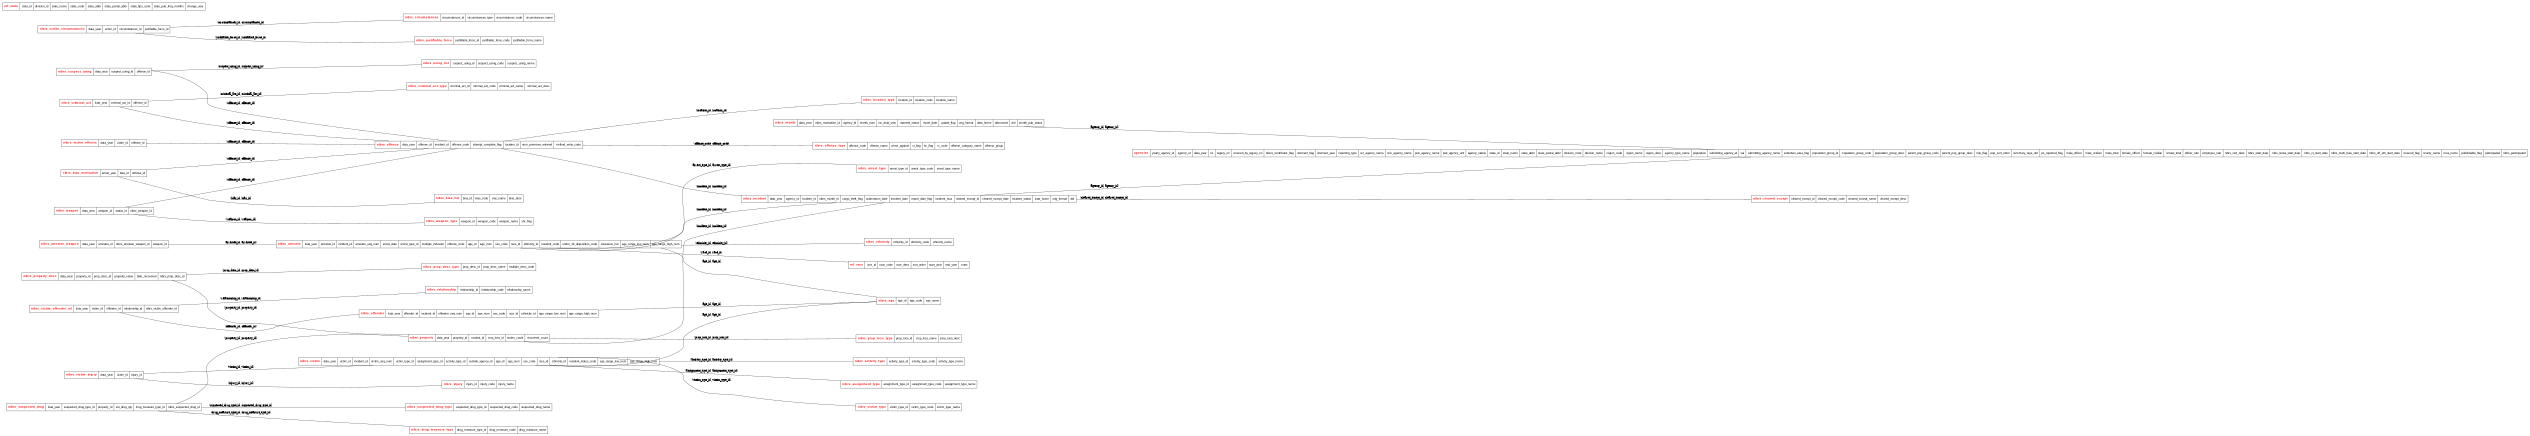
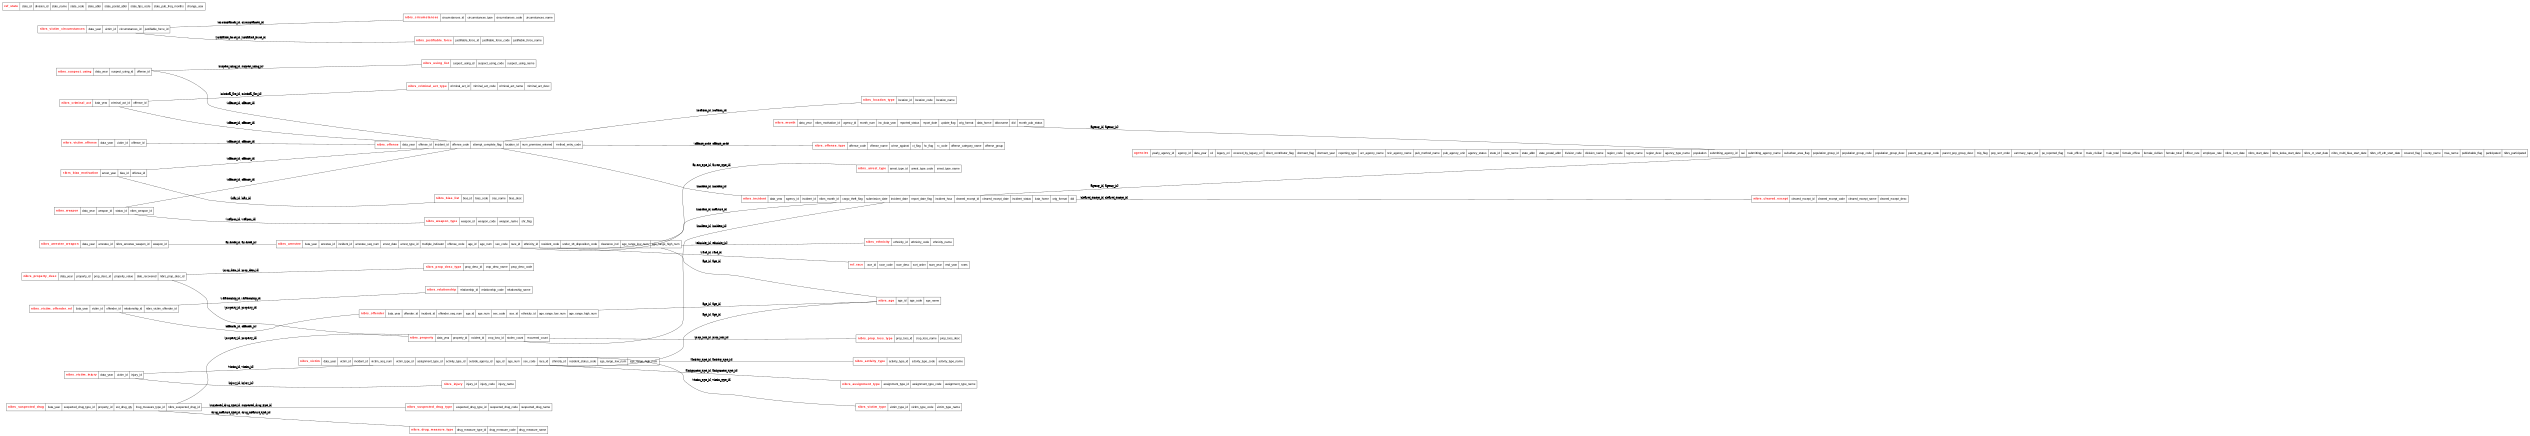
node "agencies": text "pub_agency_name" -> "pub_method_name"
edge "nibrs_incident" -- "nibrs_arrestee": label "(incident_id, incident_id)" -> "(incident_id, measure_id)"
node "nibrs_prop_desc_type": text "multiple_desc_code" -> "prop_desc_code"
